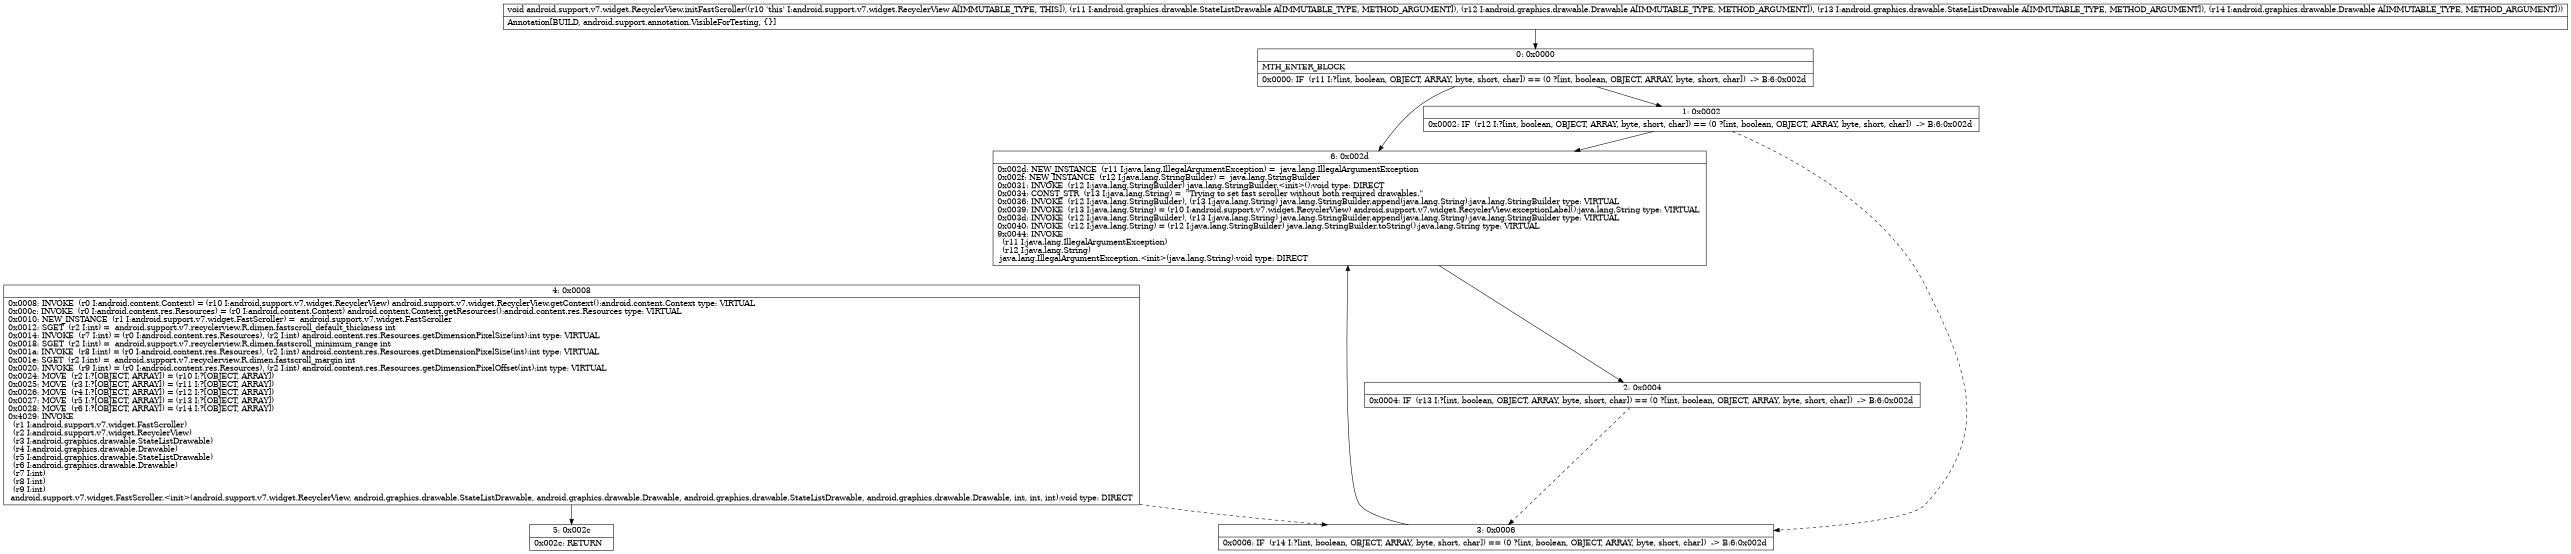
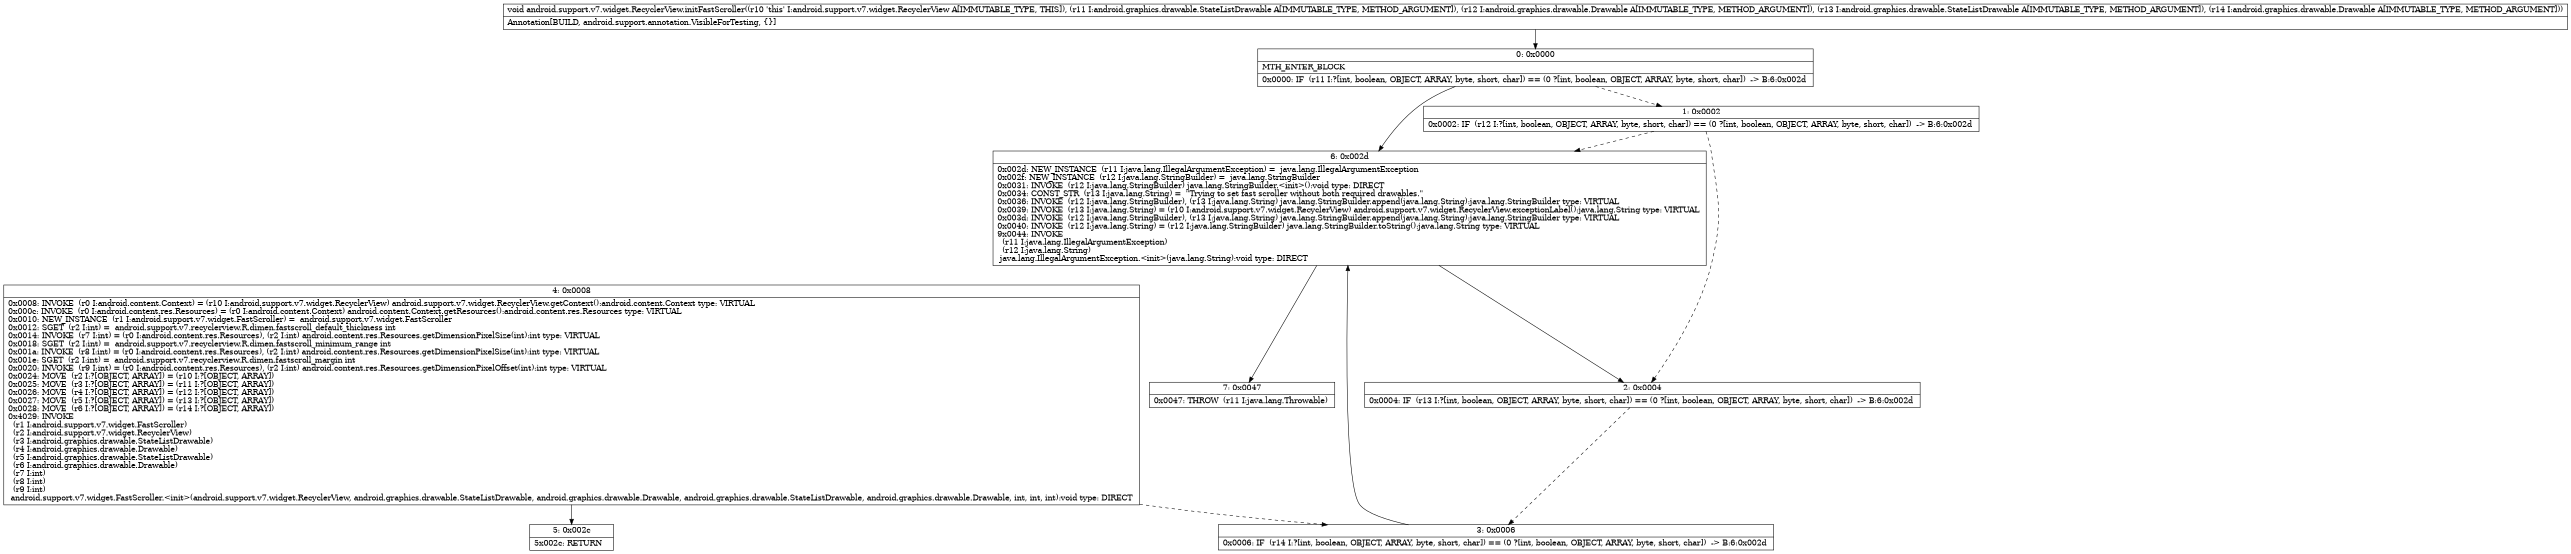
edge "0: 0x0000" -> "1: 0x0002": style solid -> dashed
edge "1: 0x0002" -> "6: 0x002d": style solid -> dashed
edge "1: 0x0002" -> "3: 0x0006": now "1: 0x0002" -> "2: 0x0004"
node "7: 0x0047": added
node "5: 0x002c": text "0x002c: RETURN" -> "5x002c: RETURN"
